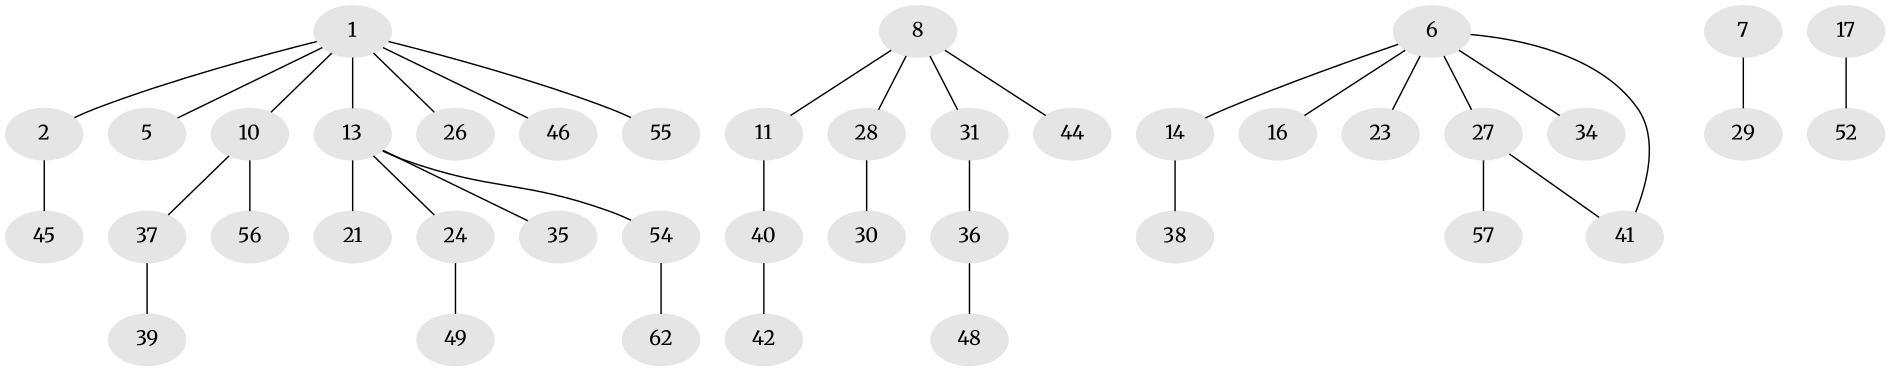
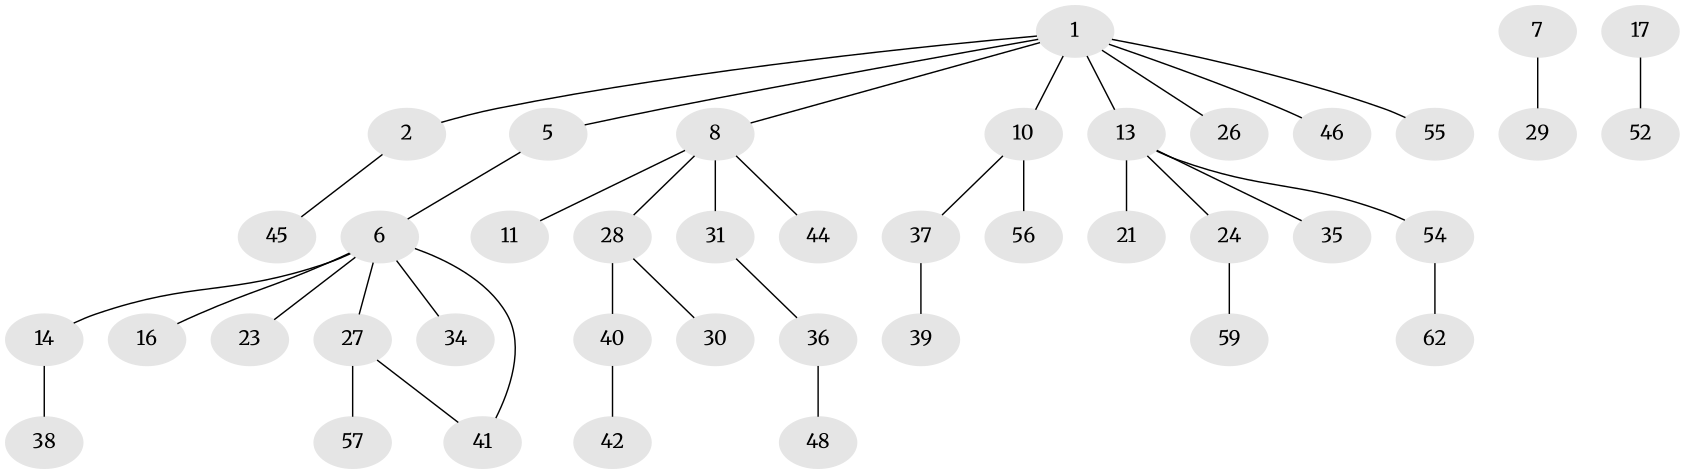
edge "1" -- "8": added
edge "5" -- "6": added
edge "11" -- "40": now "28" -- "40"
node "49": label "49" -> "59"
